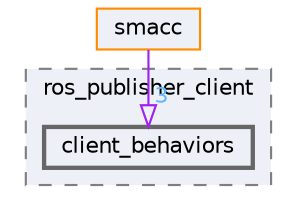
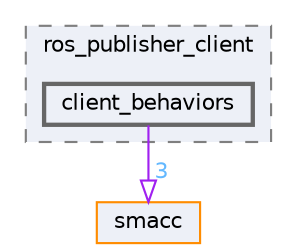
edge "smacc" -> "client_behaviors": reversed
